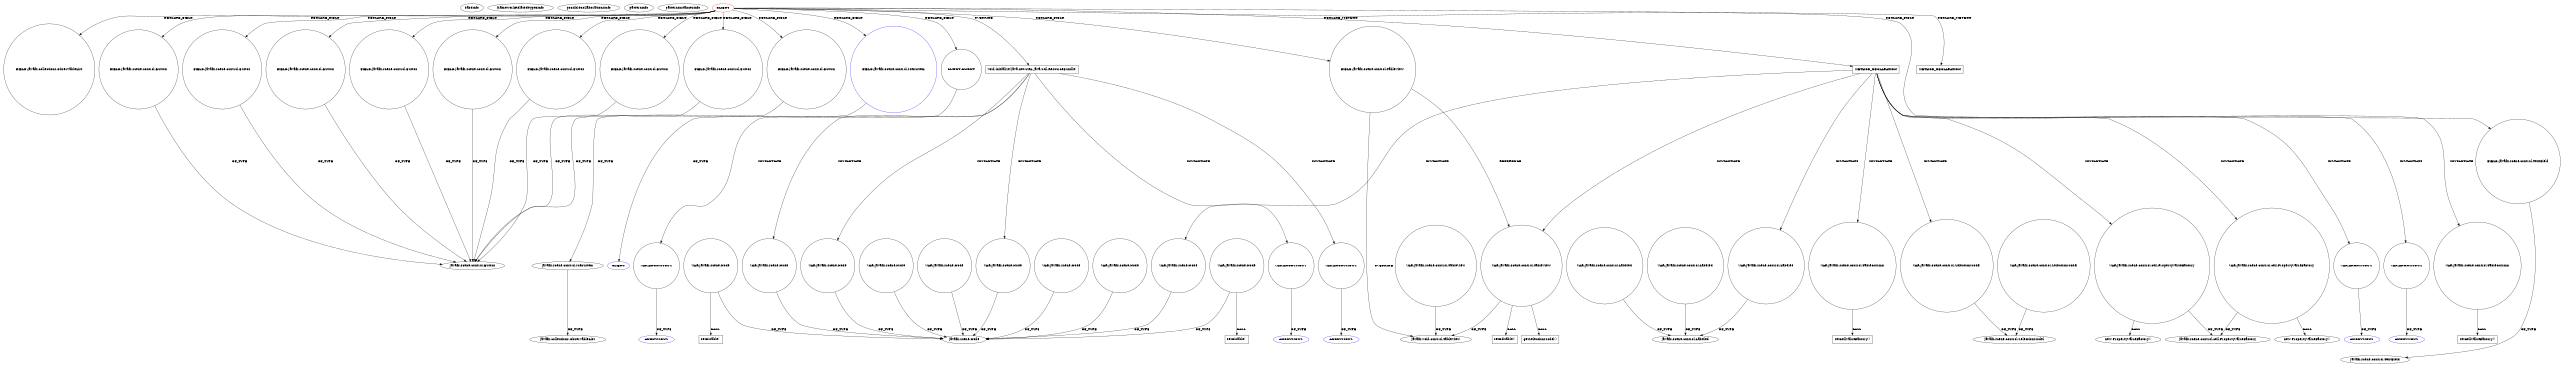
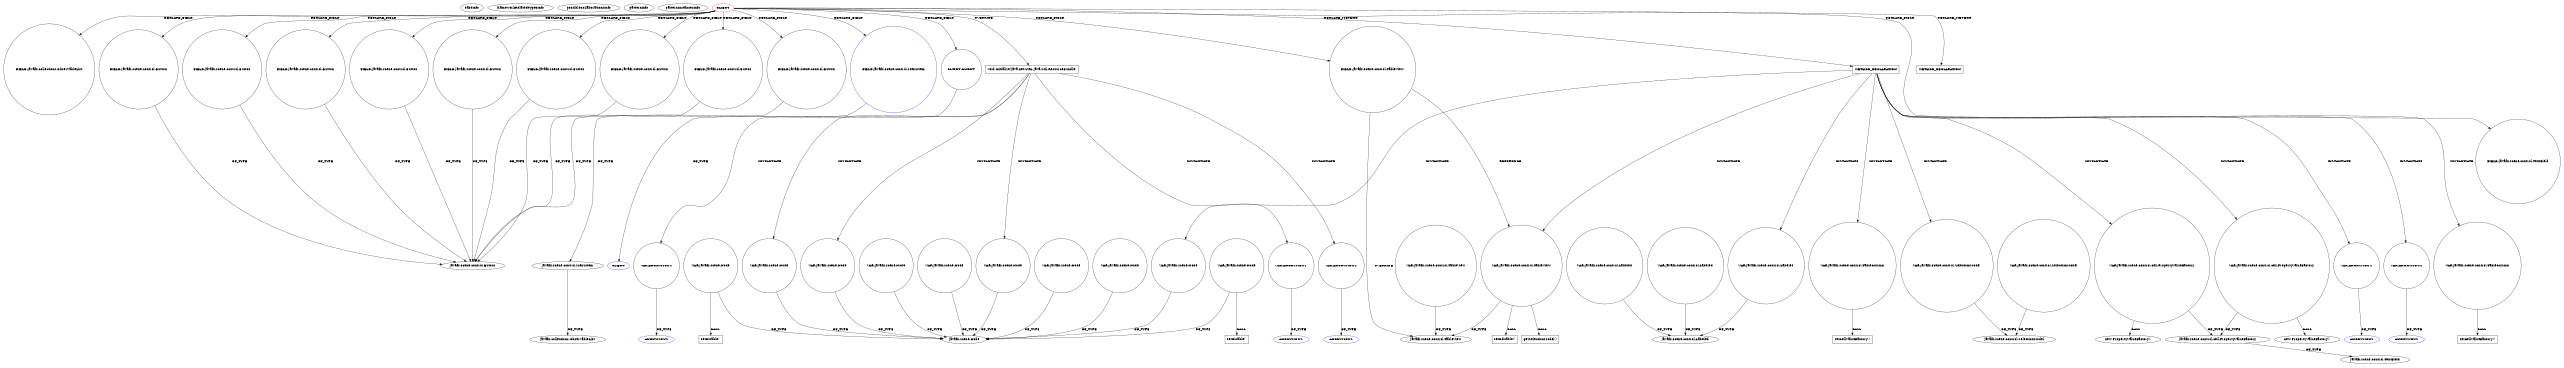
edge "FIELD:javafx.scene.control.TextField" -> "javafx.scene.control.TextField": now "javafx.scene.control.cell.PropertyValueFactory" -> "javafx.scene.control.TextField"
node "javafx.void.control.TableView": label "javafx.void.control.TableView" -> "javafx.scene.control.TableView"
